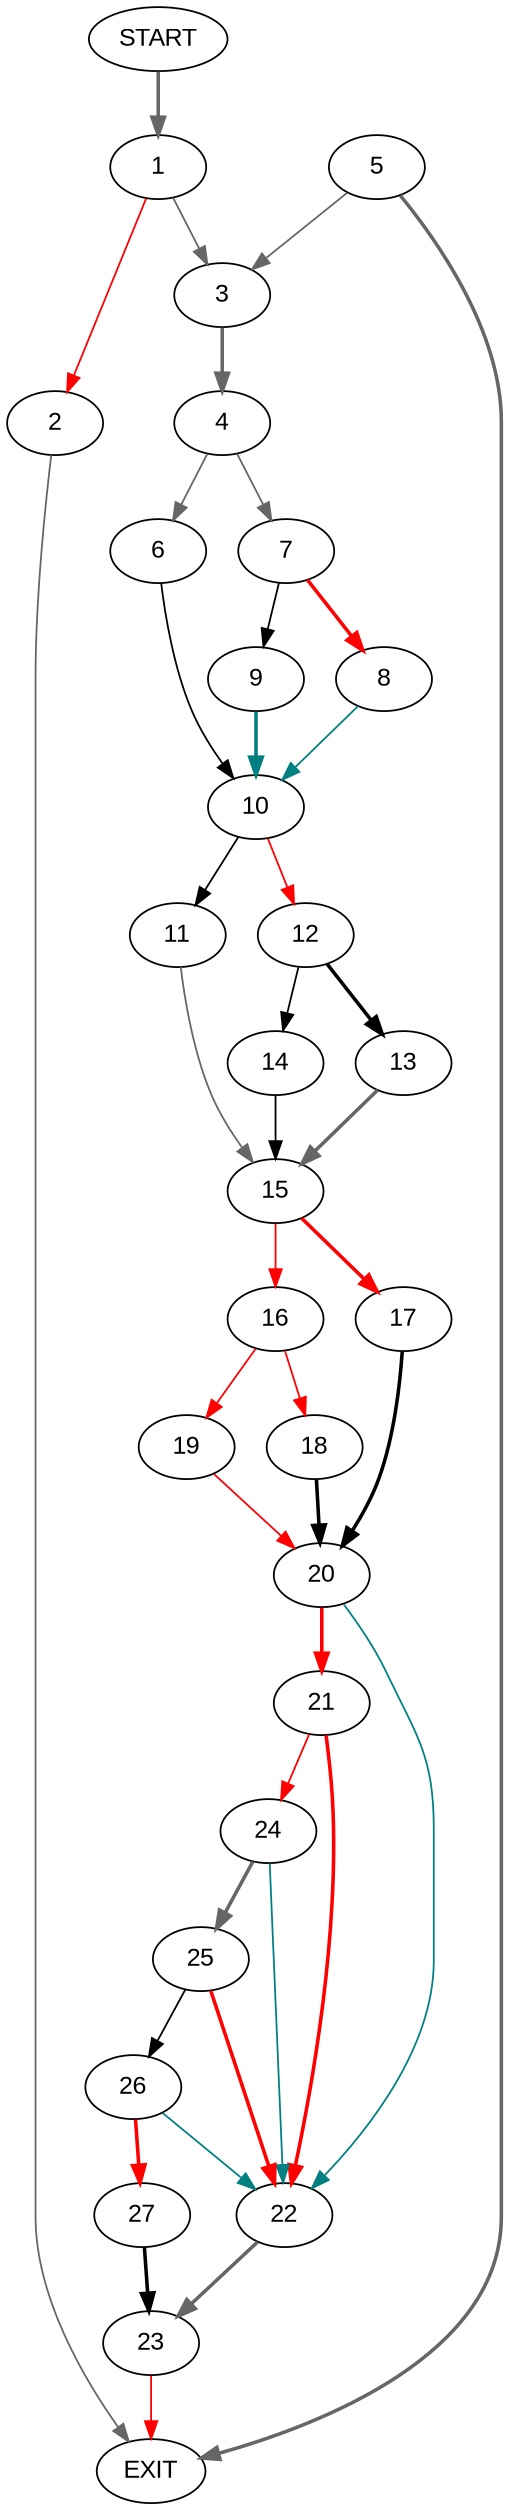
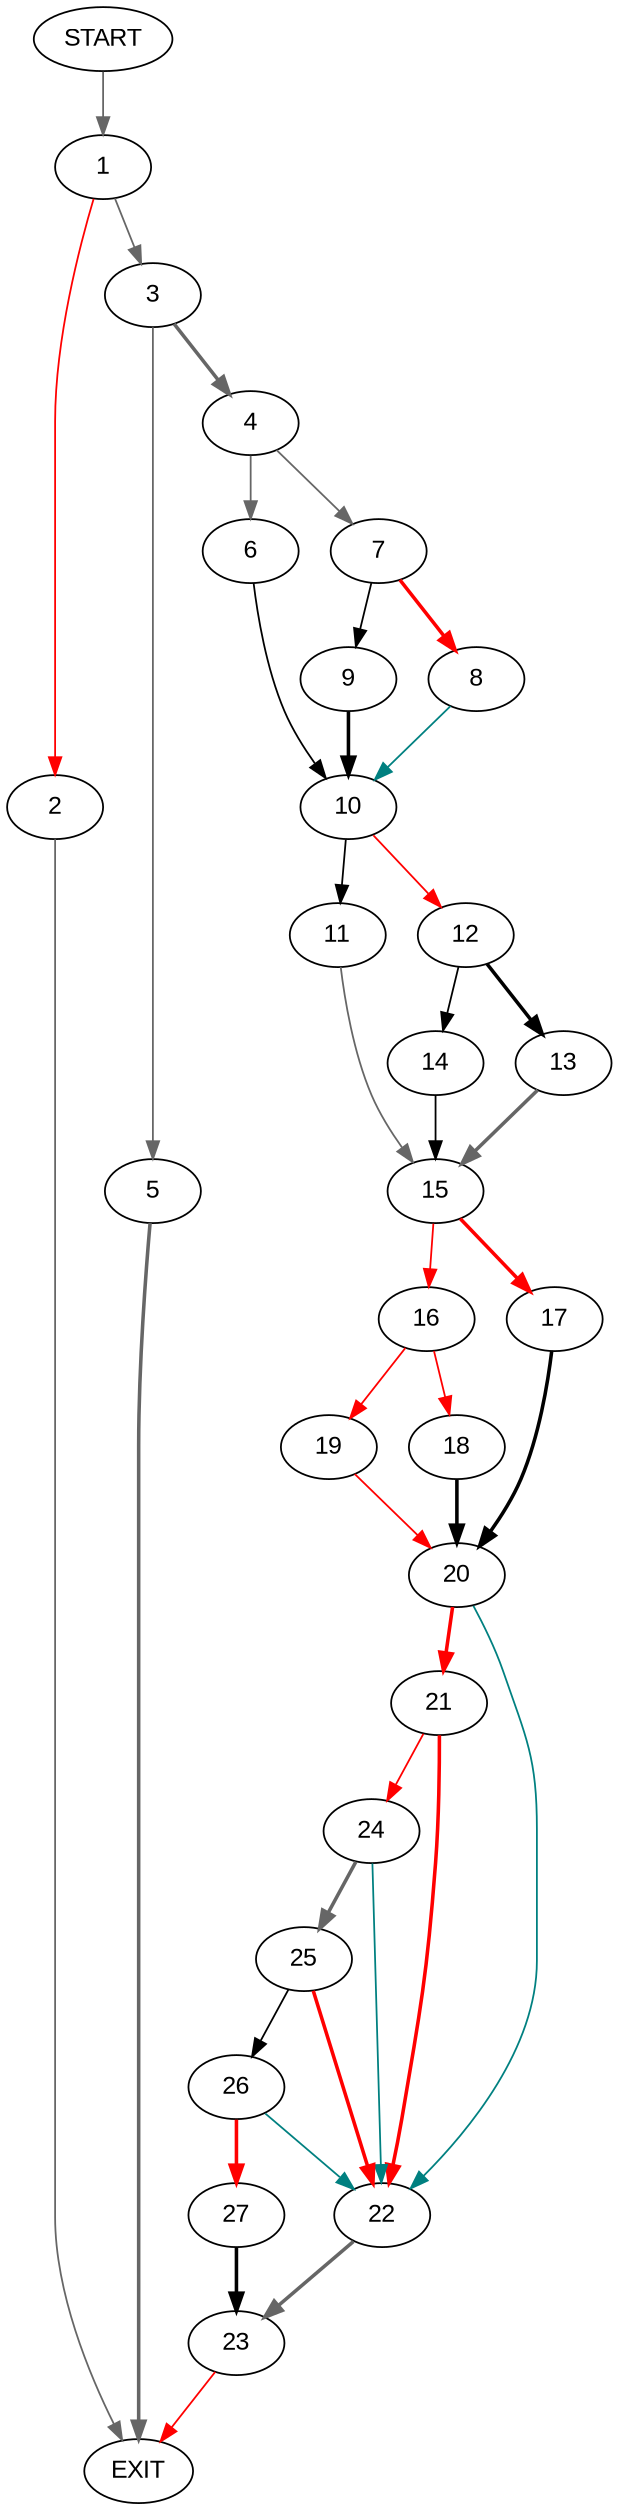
edge "START" -> "1": style bold -> solid
edge "5" -> "3": reversed
edge "9" -> "10": color teal -> black
